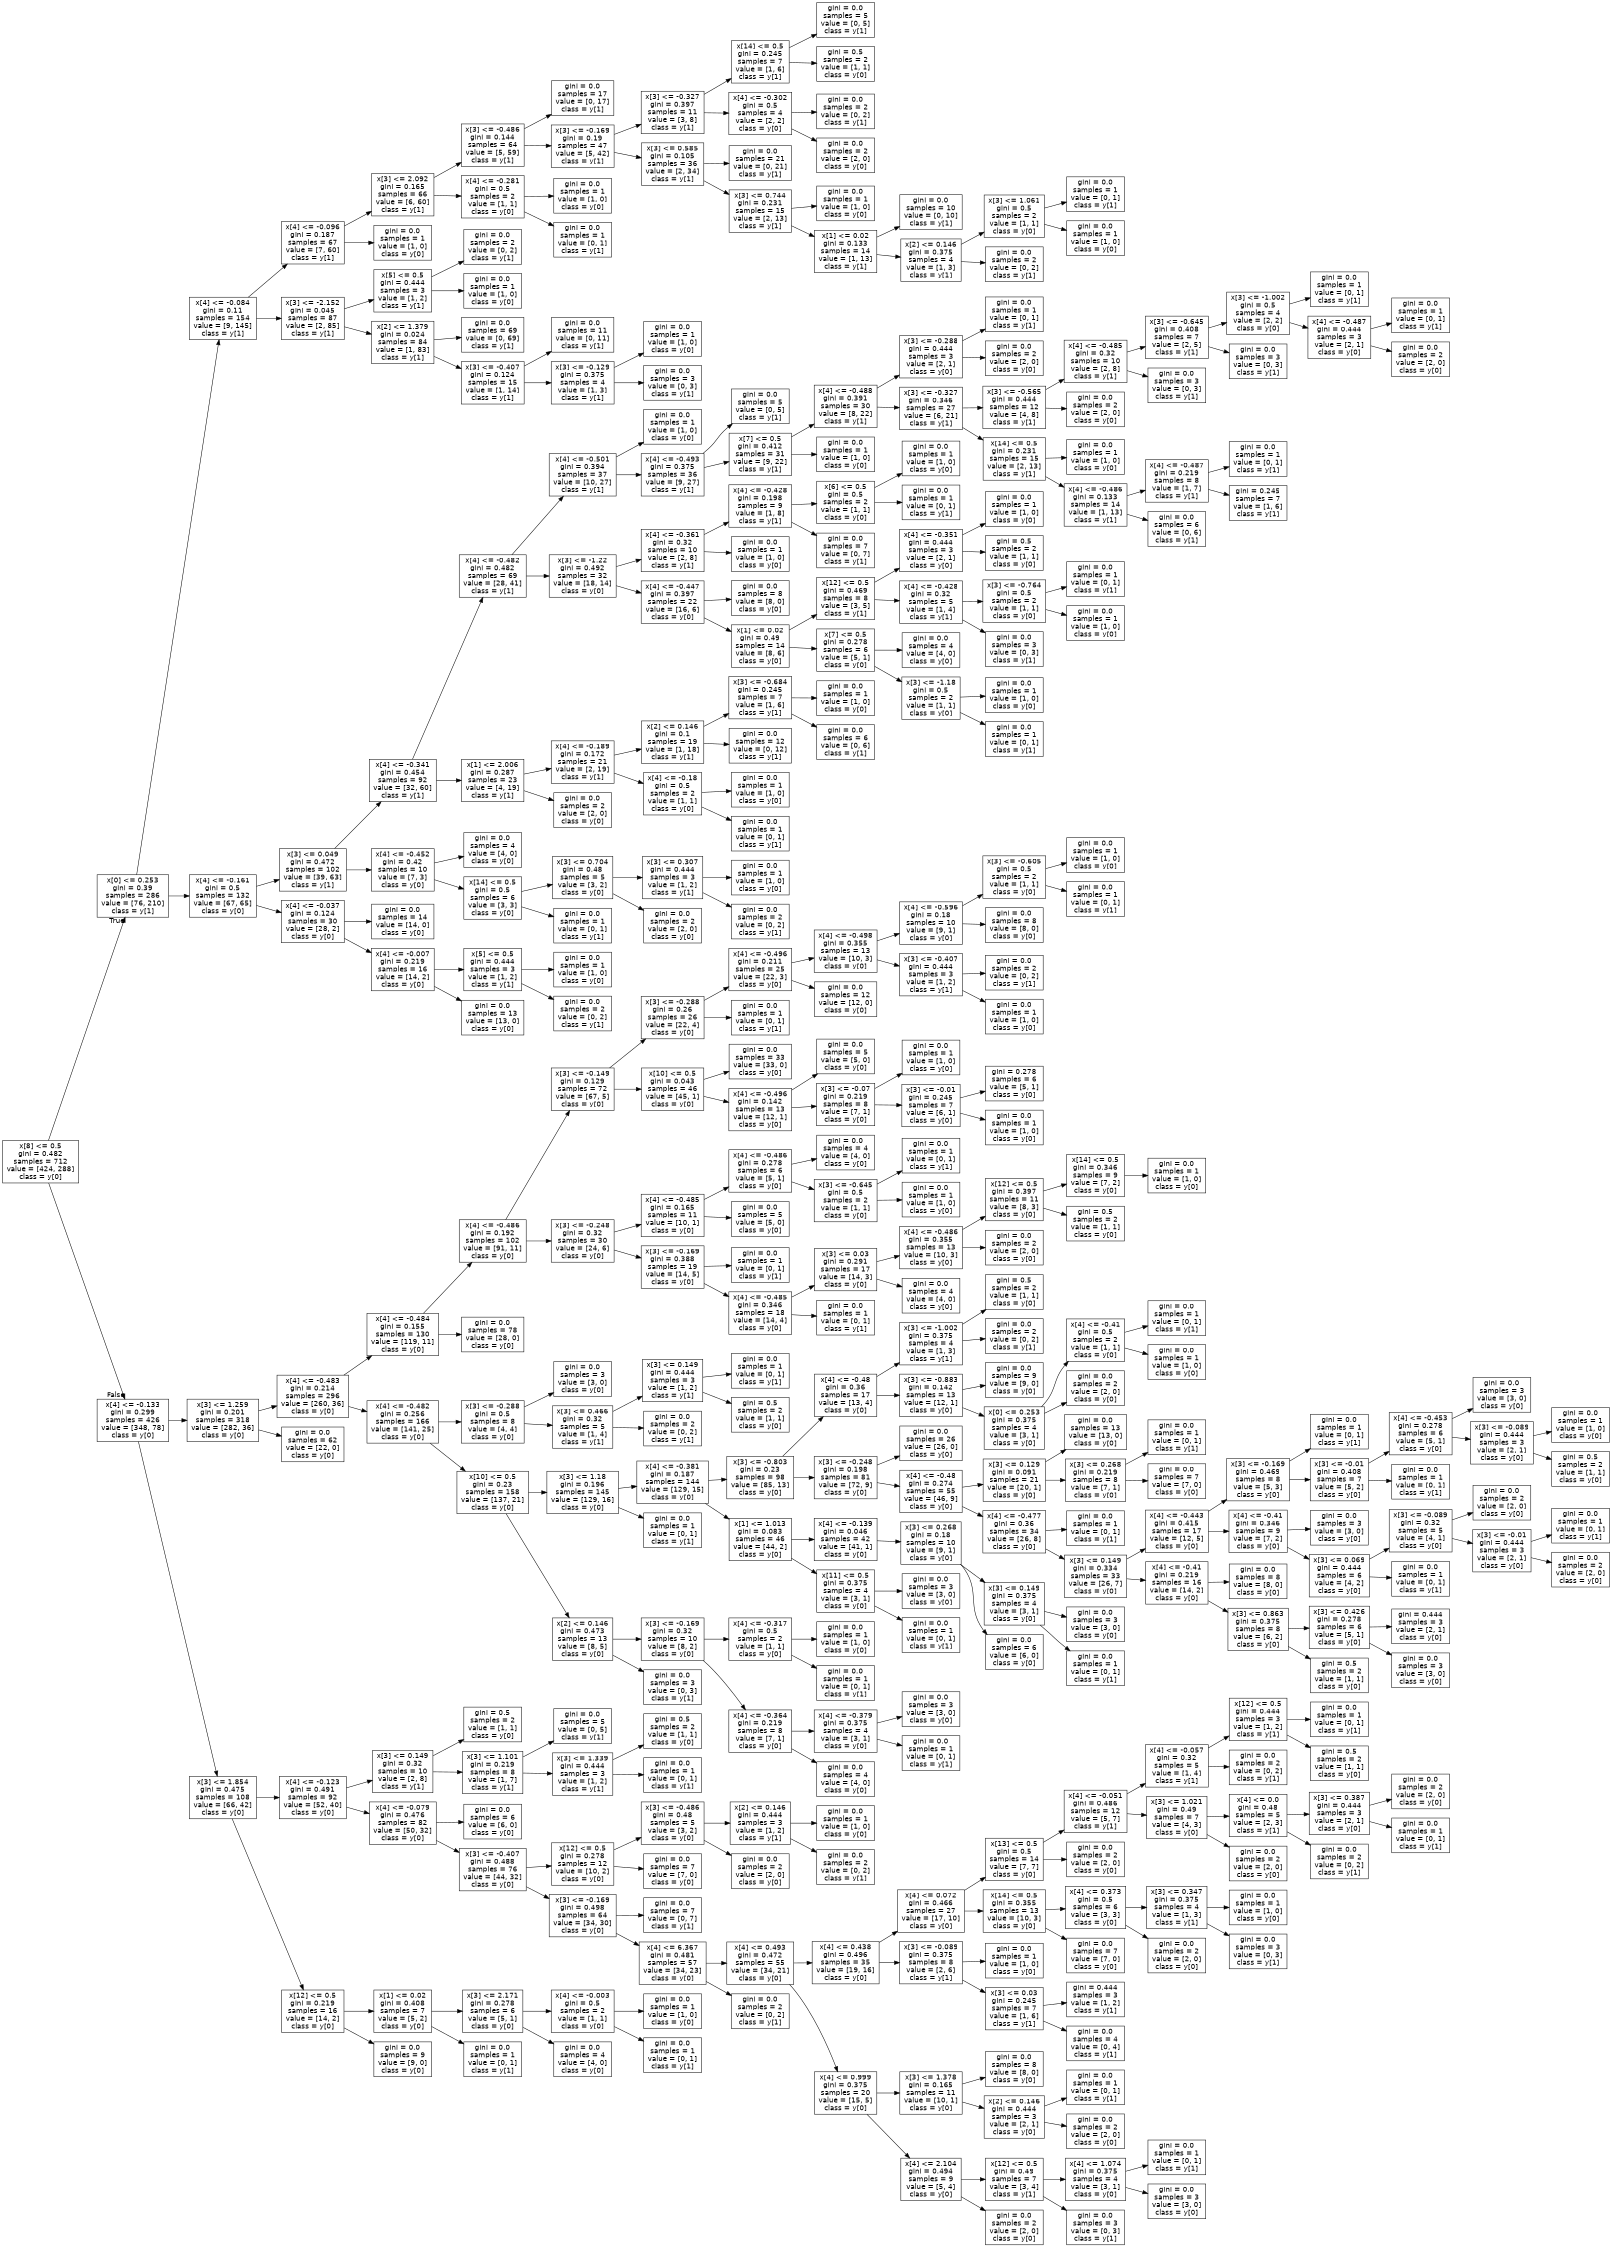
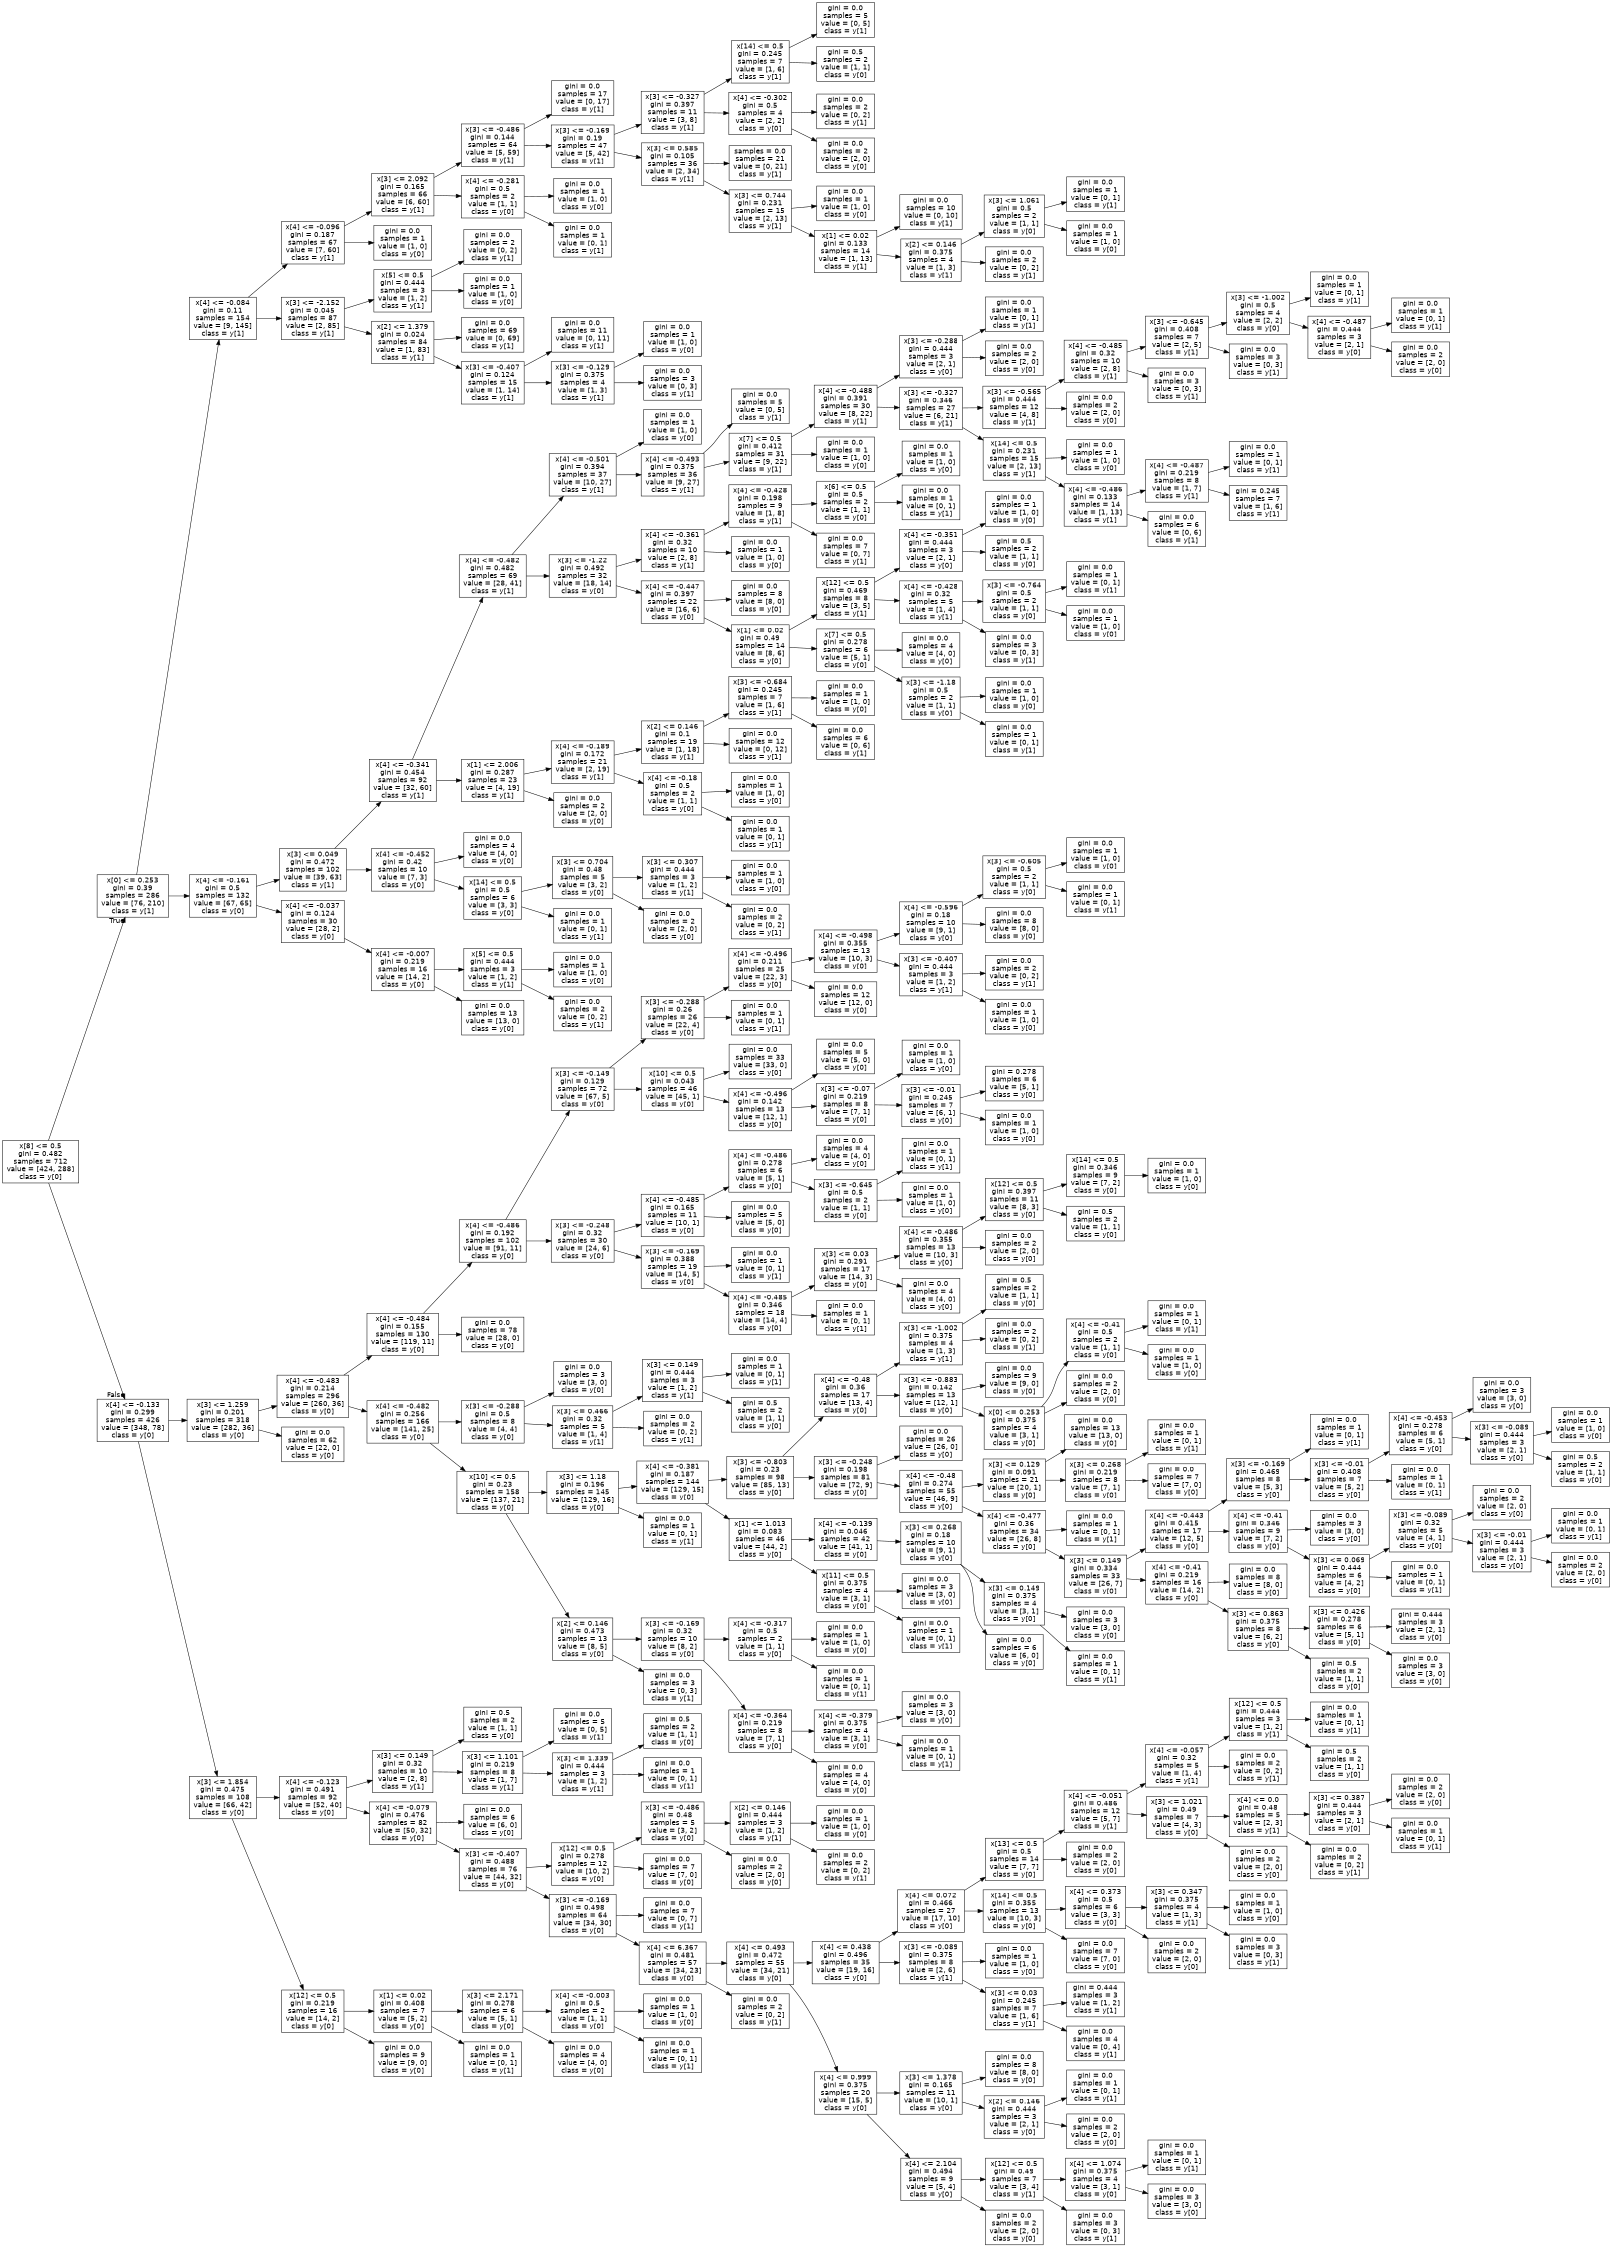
node "gini = 0.0 samples = 21 value = [0, 21] class = y[1]": label "gini = 0.0 samples = 21 value = [0, 21] class = y[1]" -> "samples = 0.0 samples = 21 value = [0, 21] class = y[1]"
node "gini = 0.0 samples = 14 value = [14, 0] class = y[0]": removed
